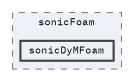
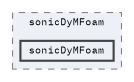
cluster "sonicFoam": label "sonicFoam" -> "sonicDyMFoam"
